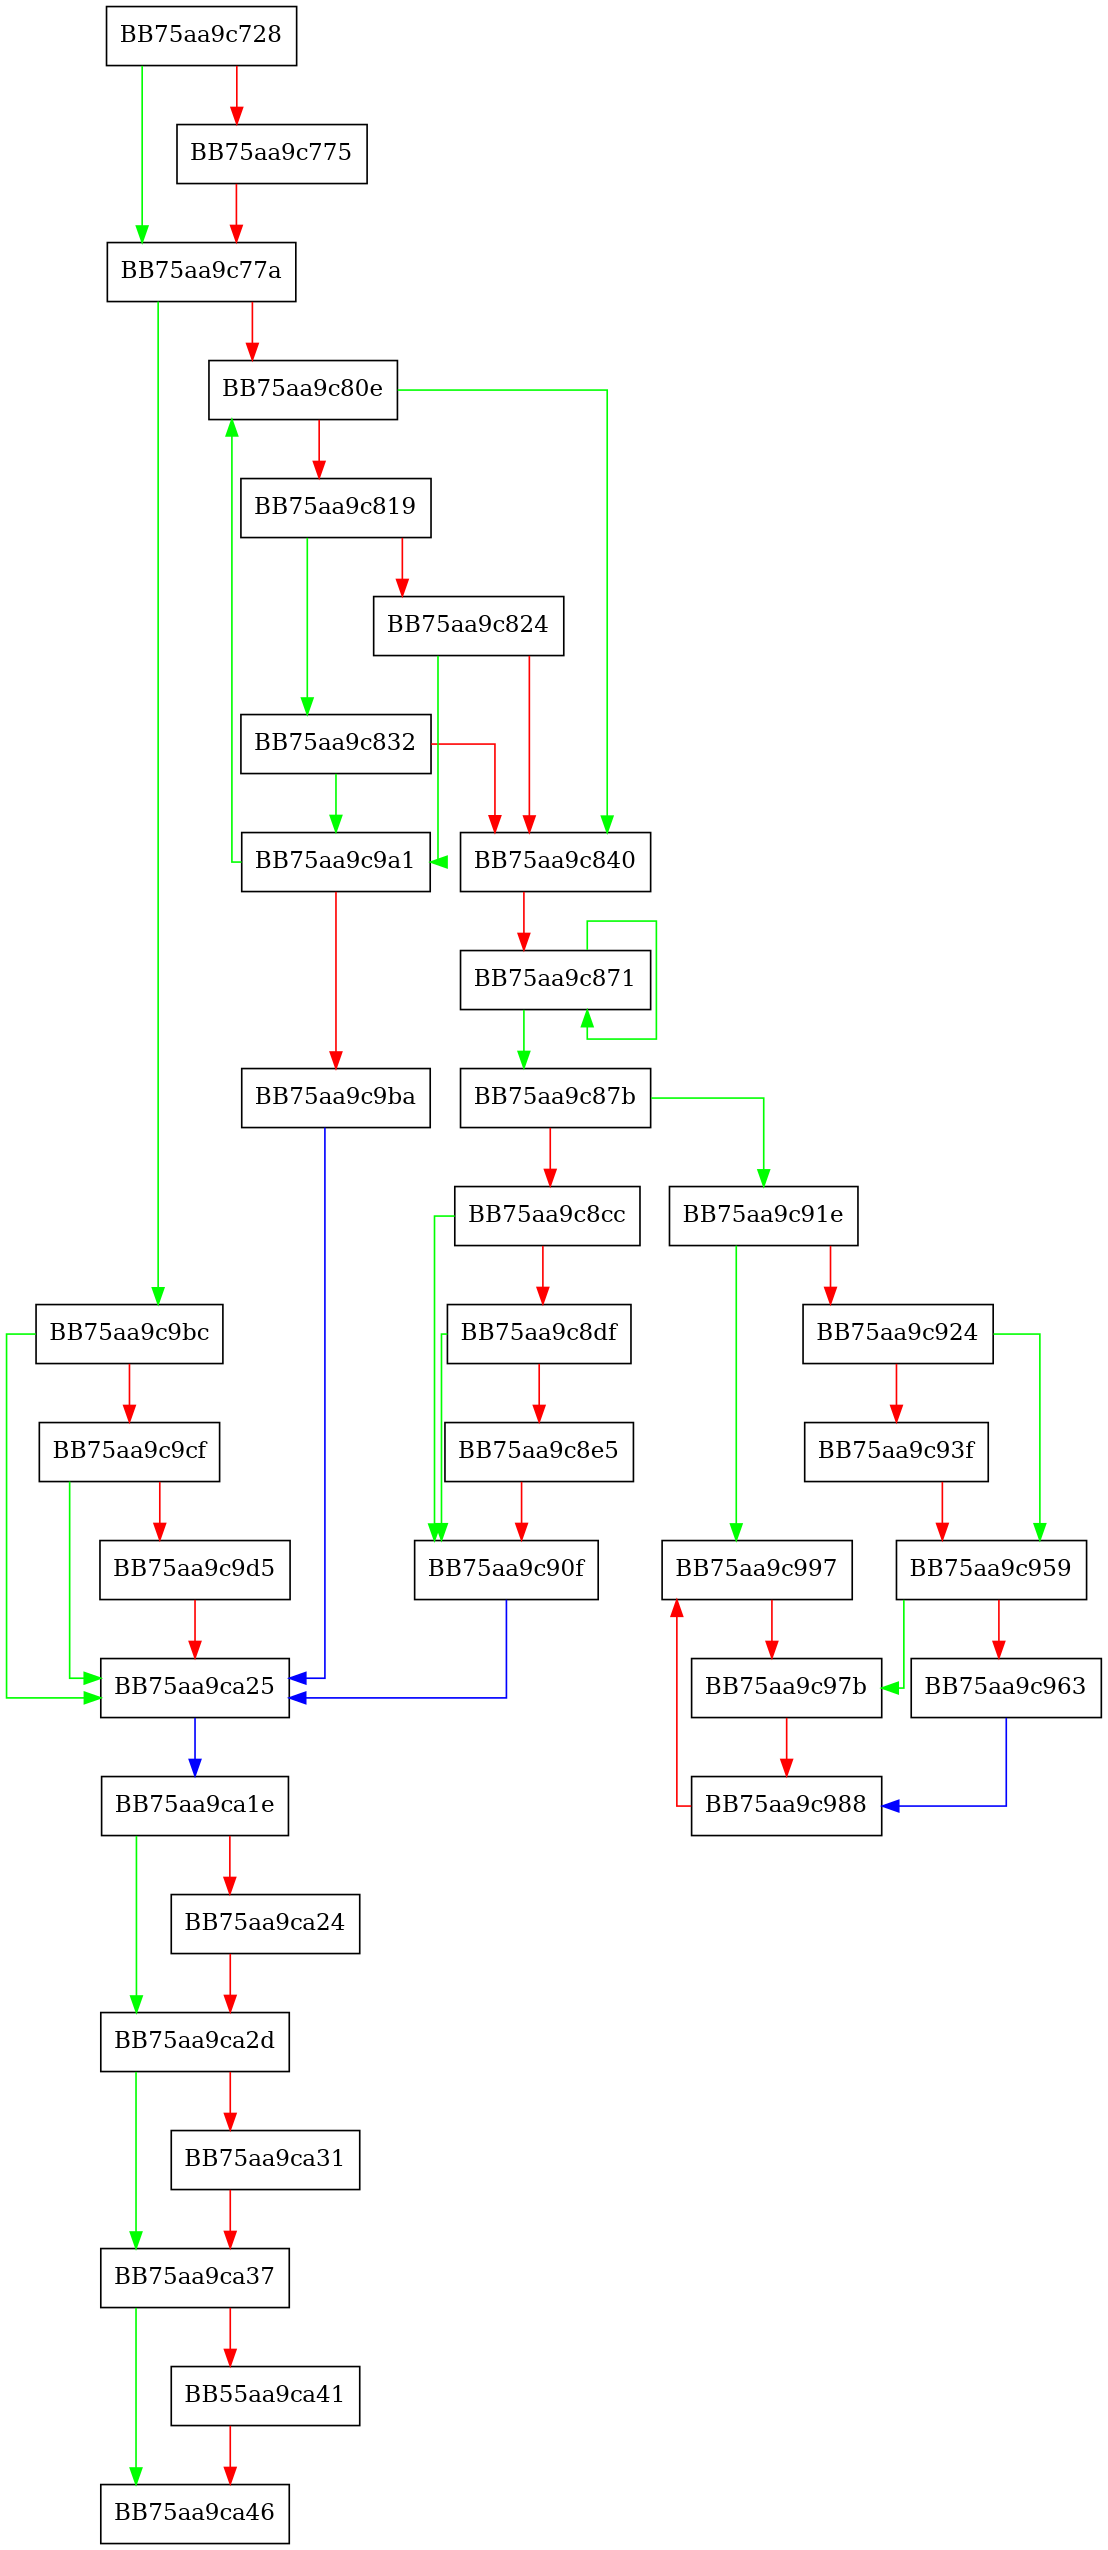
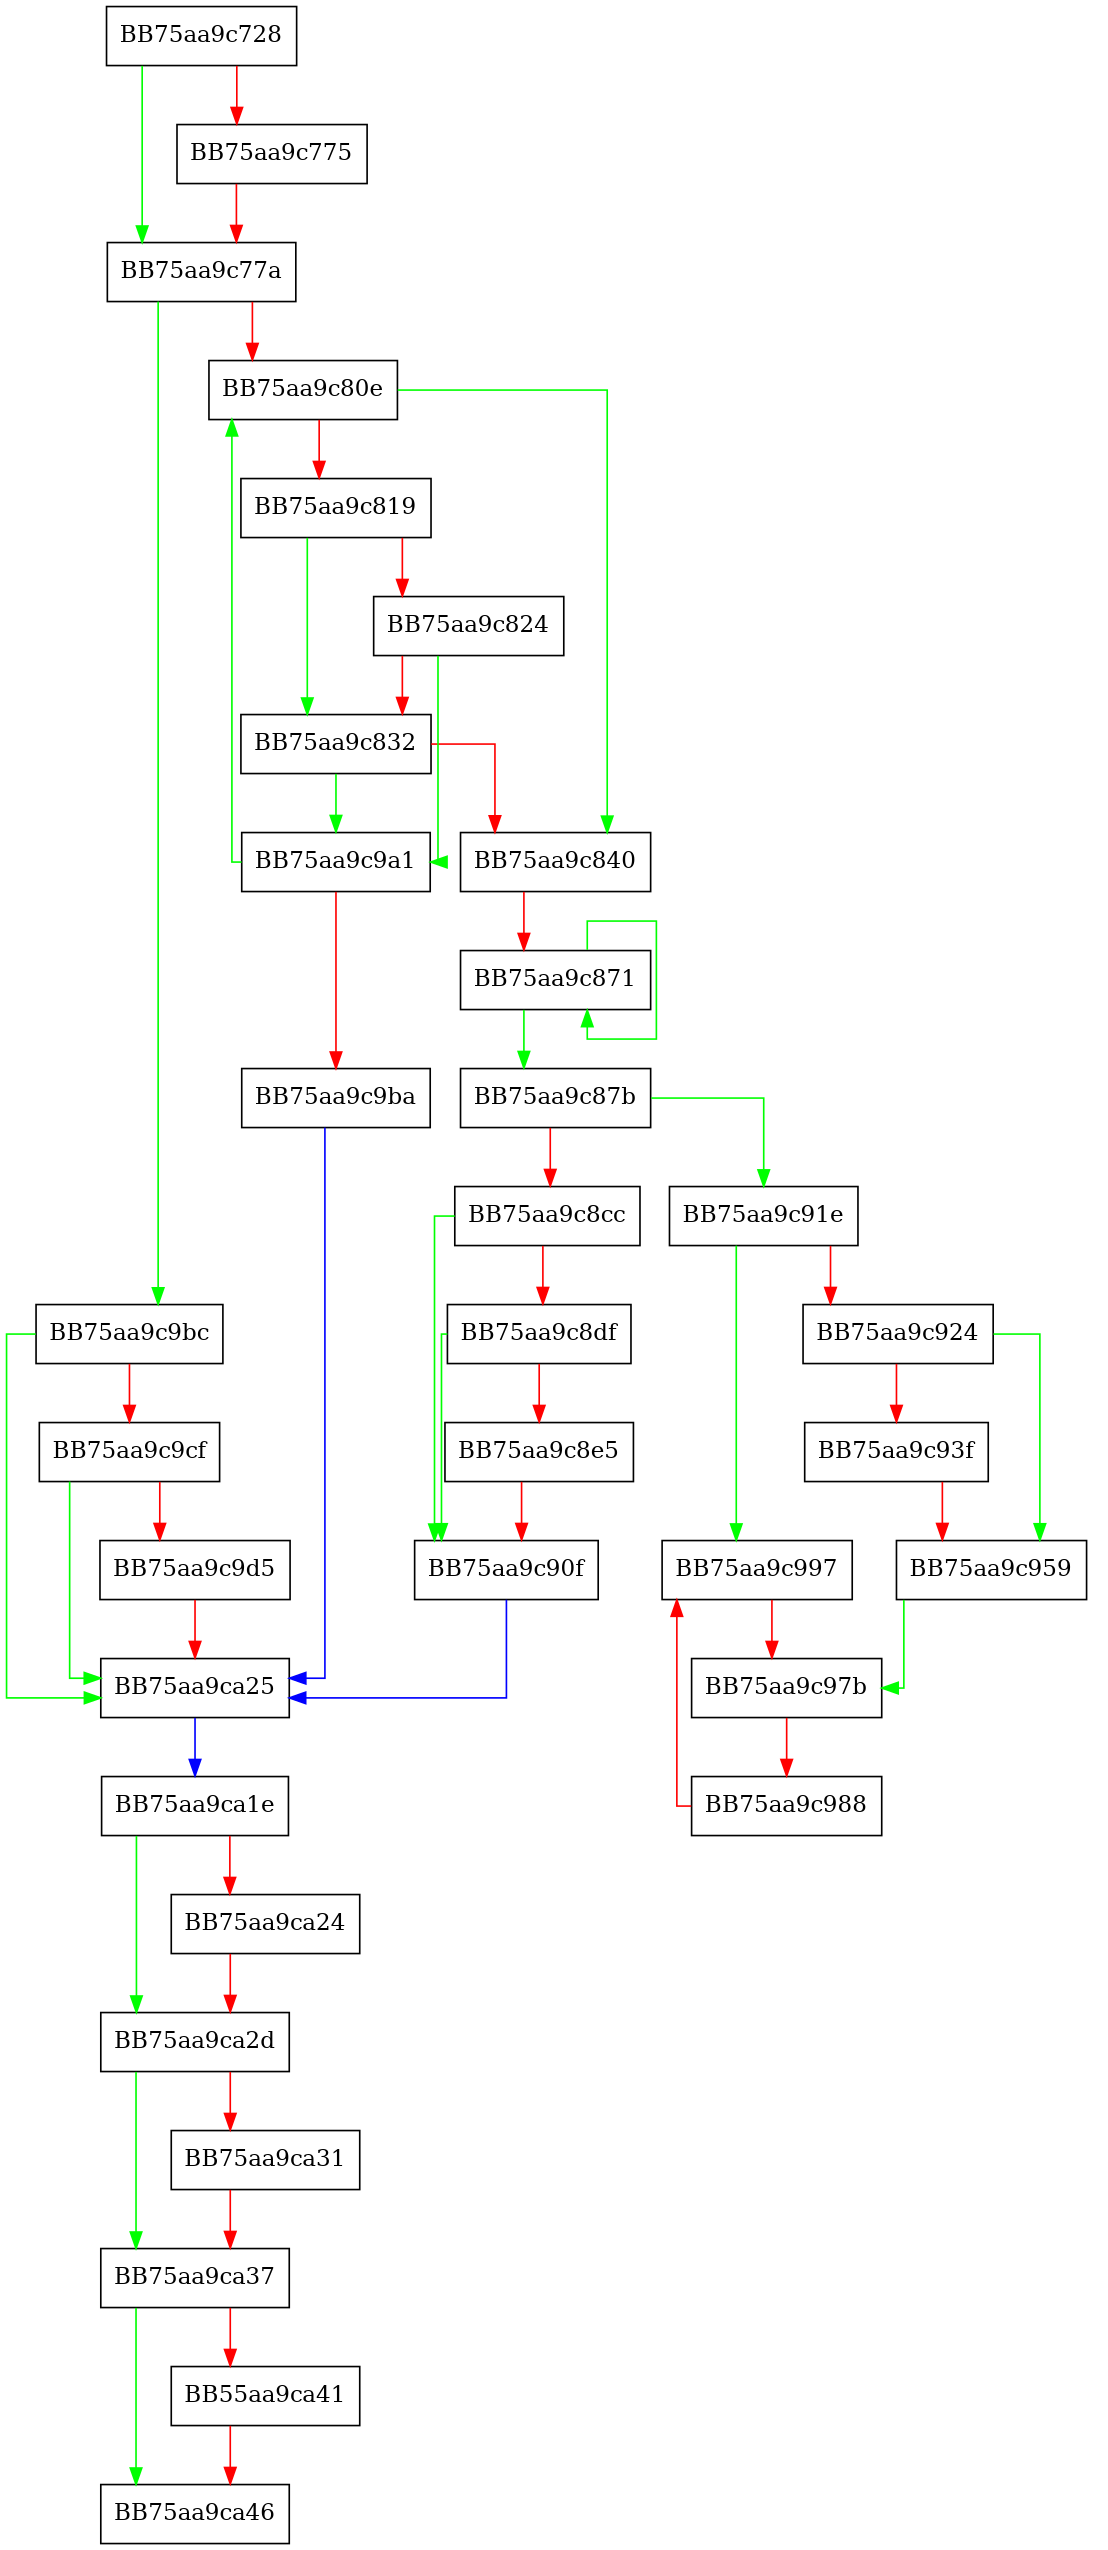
edge "BB75aa9c824" -> "BB75aa9c840": now "BB75aa9c824" -> "BB75aa9c832"
node "BB75aa9c963": removed
